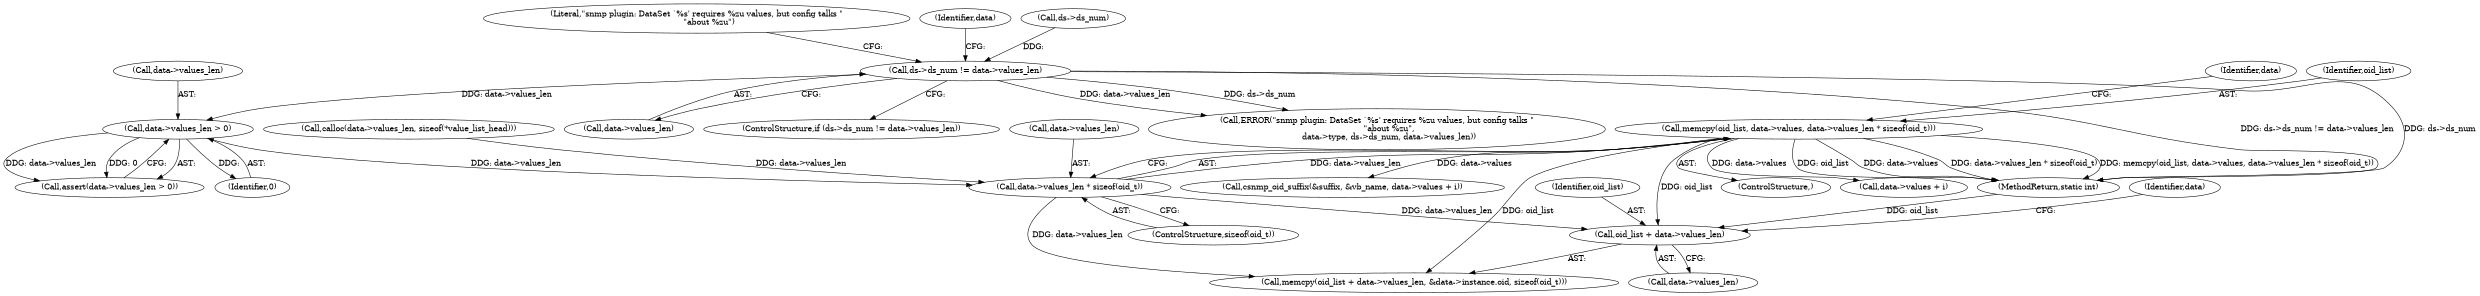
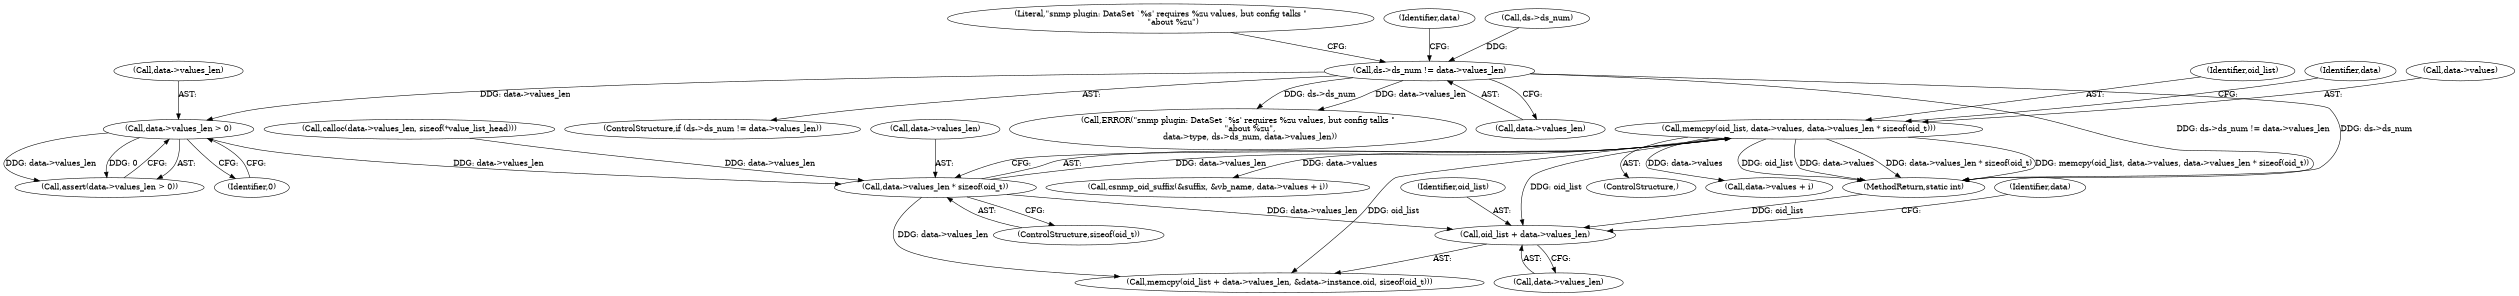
node "(Call,data->values)": added
edge "(Call,ds->ds_num != data->values_len)" -> "(ControlStructure,if (ds->ds_num != data->values_len))": label "CFG: " -> "AST: "
edge "(Call,data->values_len > 0)" -> "(Identifier,0)": label "DDG: " -> "CFG: "
edge "(Identifier,0)" -> "(Call,data->values_len > 0)": label "AST: " -> "CFG: "
